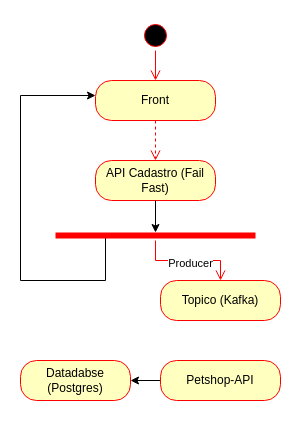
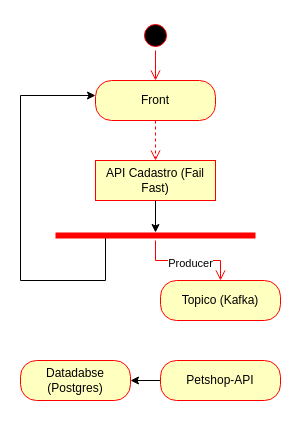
node "API Cadastro (Fail Fast)": shape rounded rectangle -> rectangle
